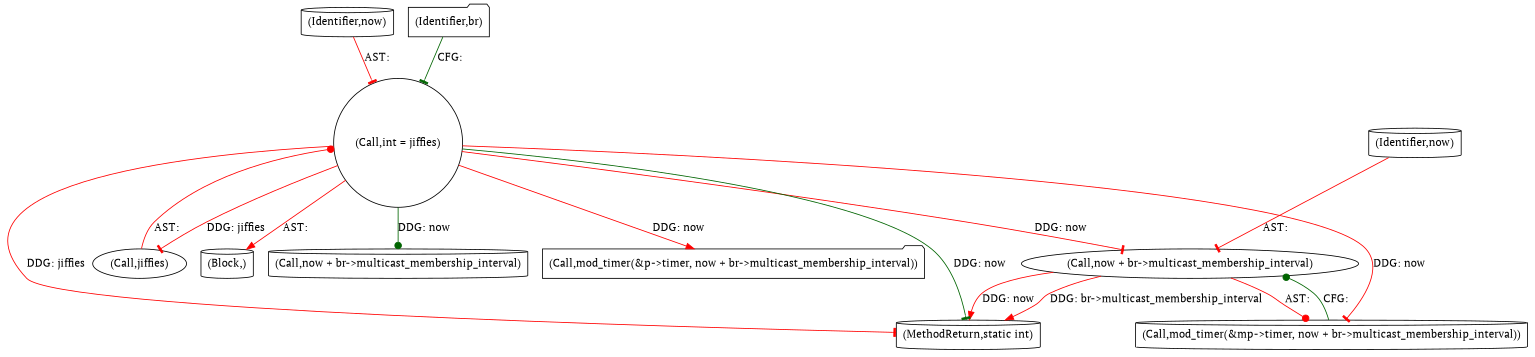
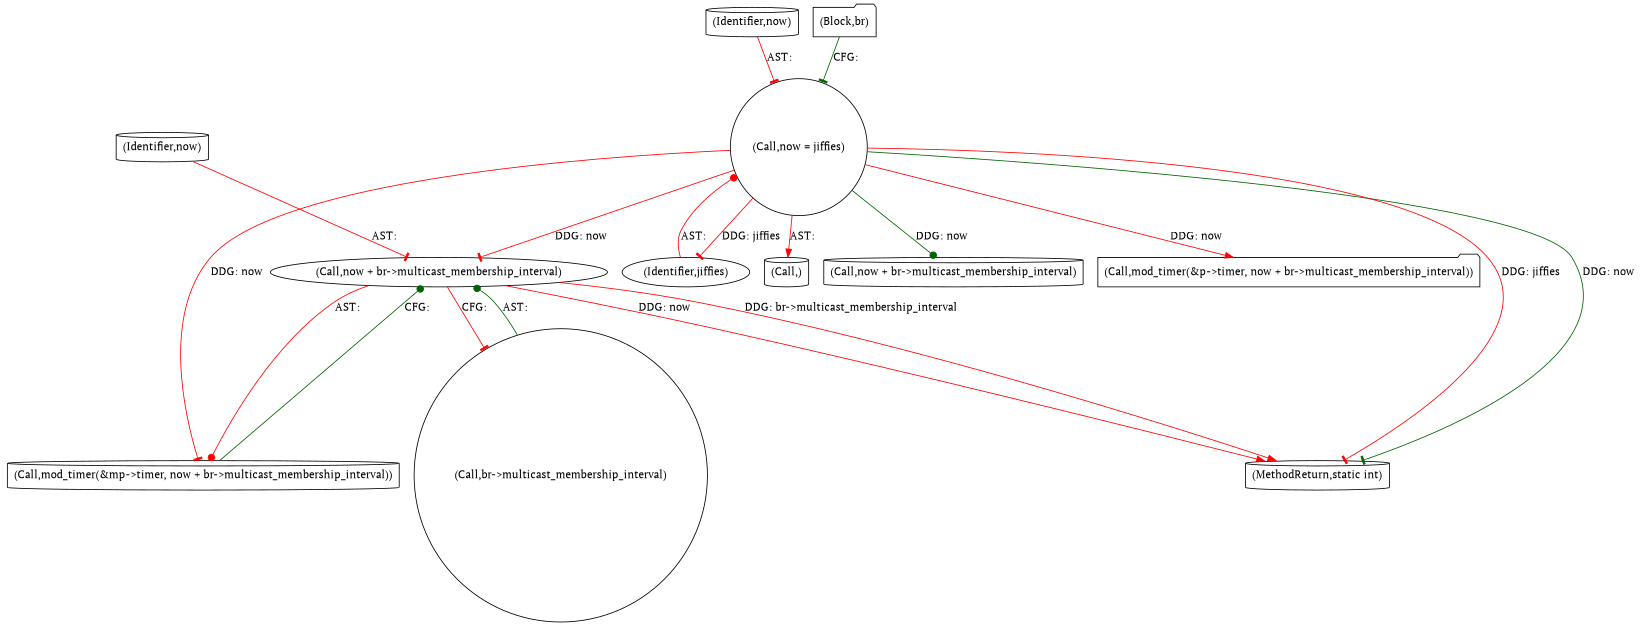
node "(Identifier,br)": label "(Identifier,br)" -> "(Block,br)"
node "(Call,int = jiffies)": label "(Call,int = jiffies)" -> "(Call,now = jiffies)"
node "(Call,jiffies)": label "(Call,jiffies)" -> "(Identifier,jiffies)"
node "(Block,)": label "(Block,)" -> "(Call,)"
node "(Call,br->multicast_membership_interval)": added
